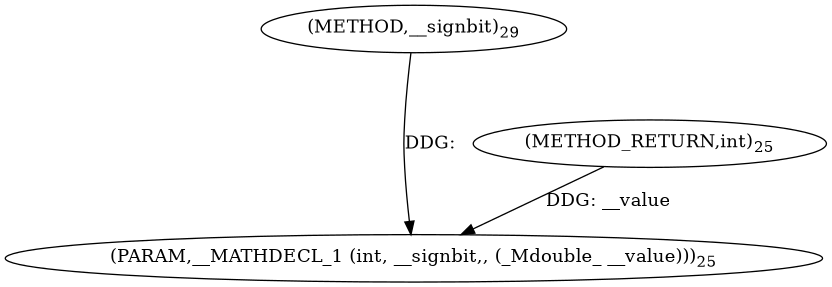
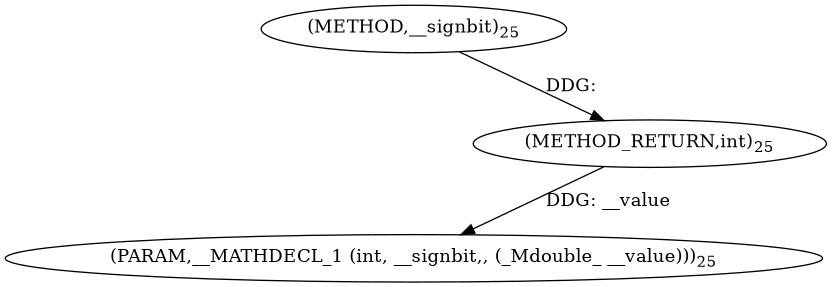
node "(METHOD,__signbit)": text "29" -> "25"
edge "(METHOD,__signbit)" -> "(PARAM,__MATHDECL_1 (int, __signbit,, (_Mdouble_ __value)))": now "(METHOD,__signbit)" -> "(METHOD_RETURN,int)"
